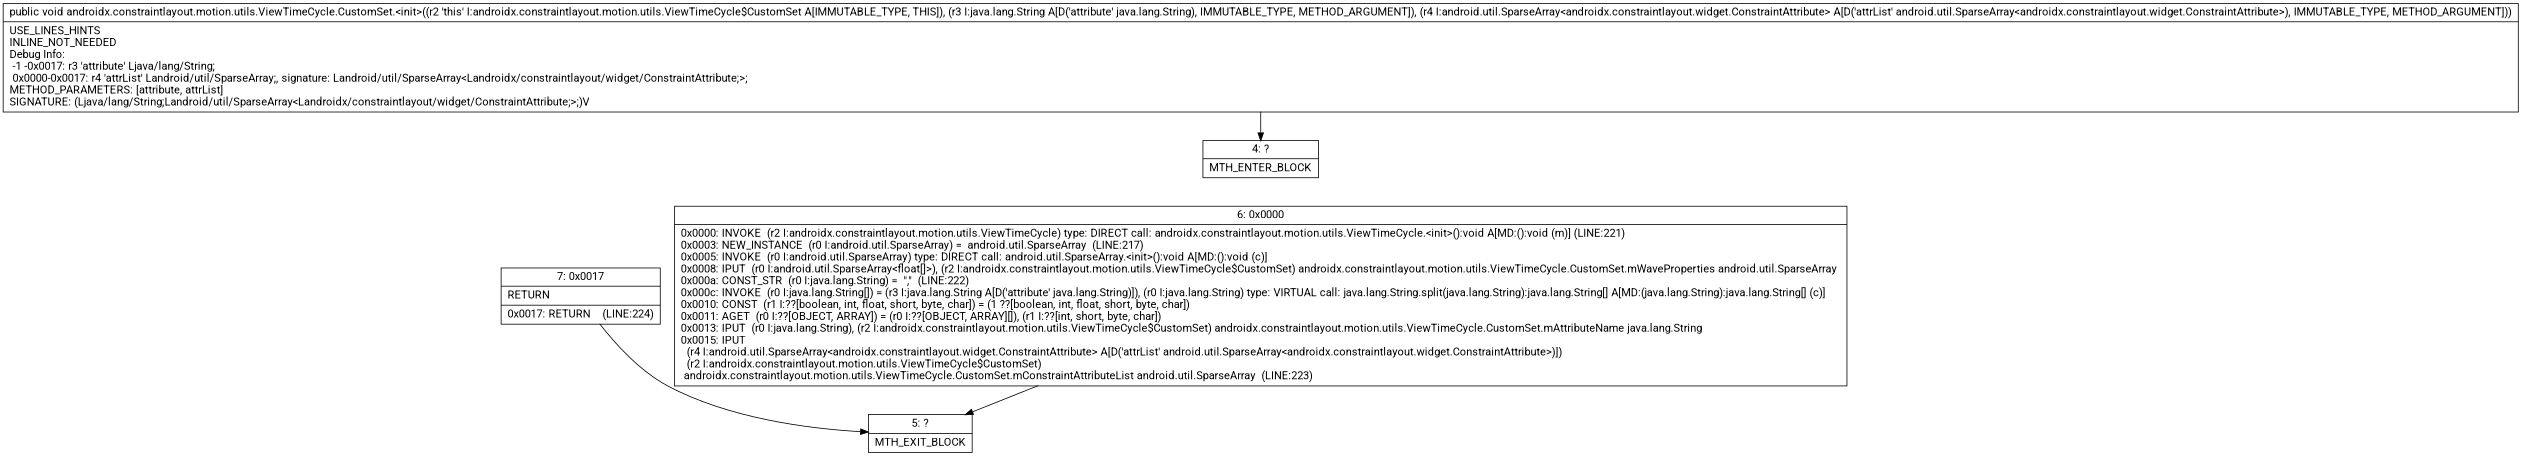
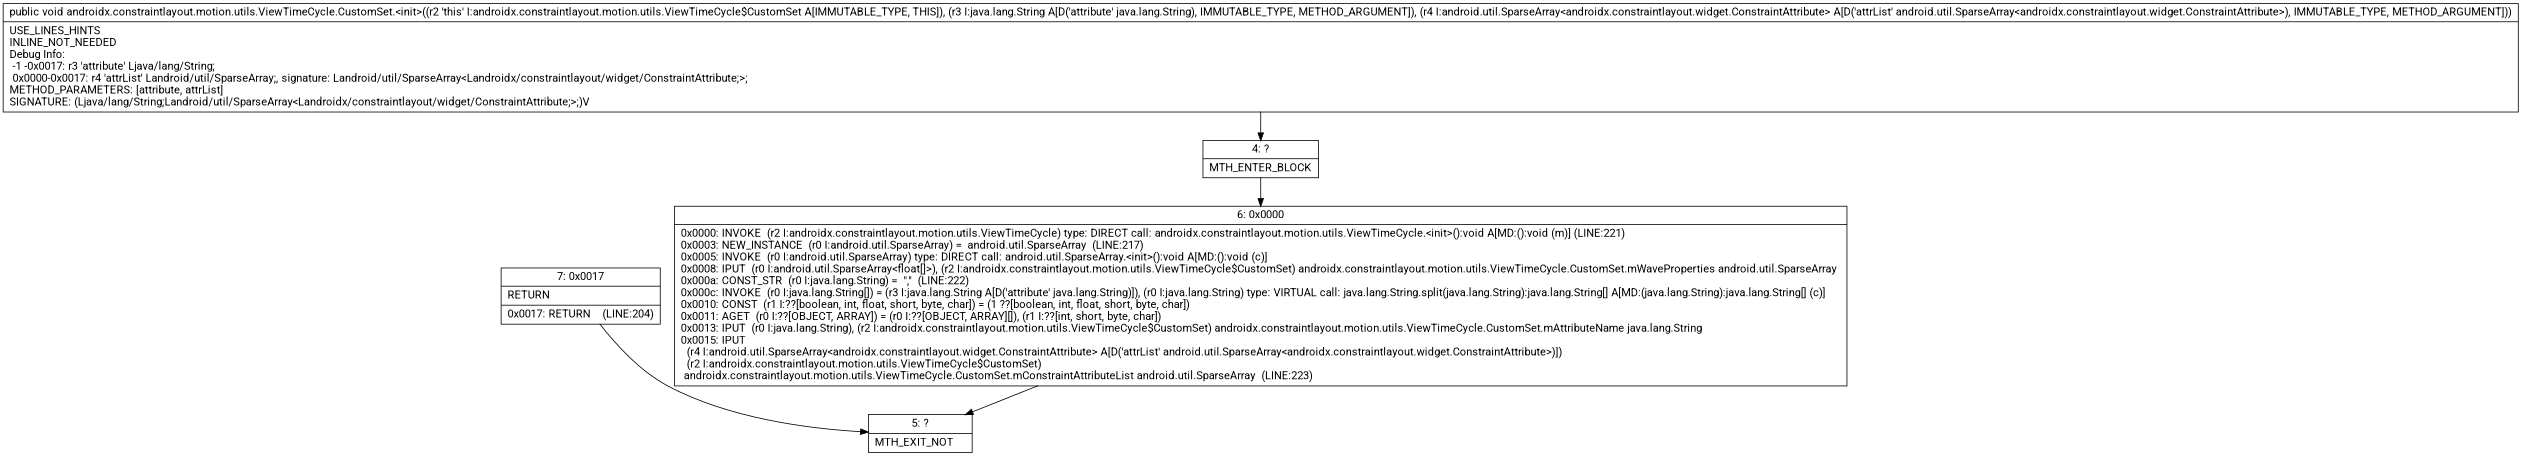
edge "4: ?" -> "6: 0x0000": added
node "7: 0x0017": text "0x0017: RETURN    (LINE:224)" -> "0x0017: RETURN    (LINE:204)"
node "5: ?": text "MTH_EXIT_BLOCK" -> "MTH_EXIT_NOT"
